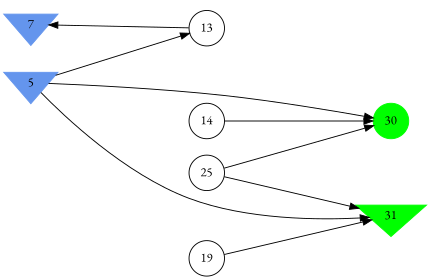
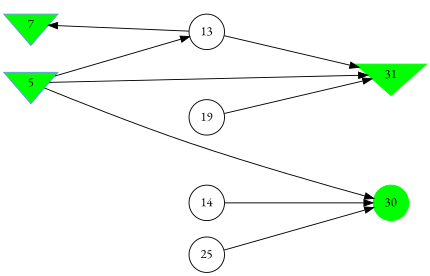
node "7": fillcolor cornflowerblue -> green
node "5": fillcolor cornflowerblue -> green
edge "25" -> "31": now "13" -> "31"
